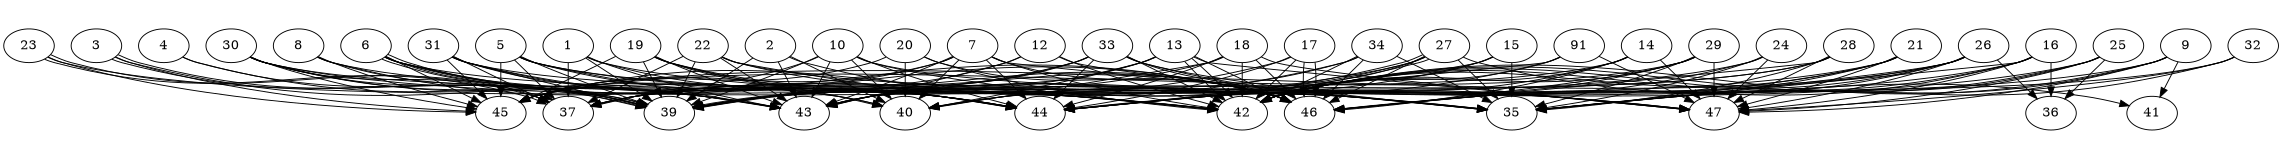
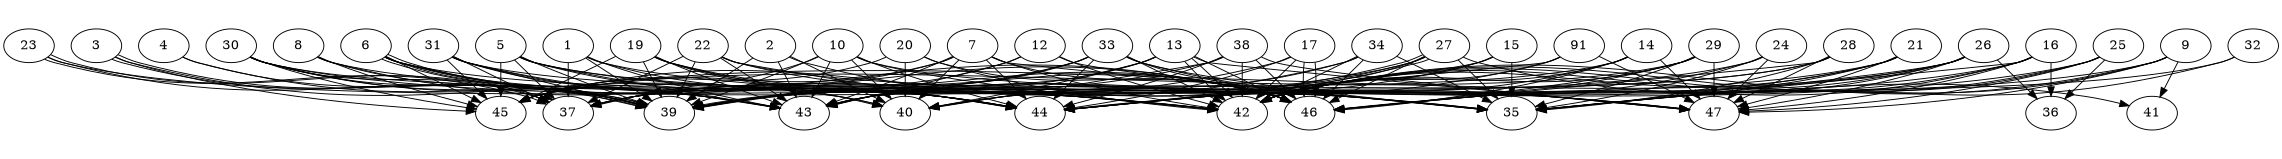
node "18": label "18" -> "38"
edge "32" -> "47": removed
edge "23" -> "45": now "23" -> "39"
